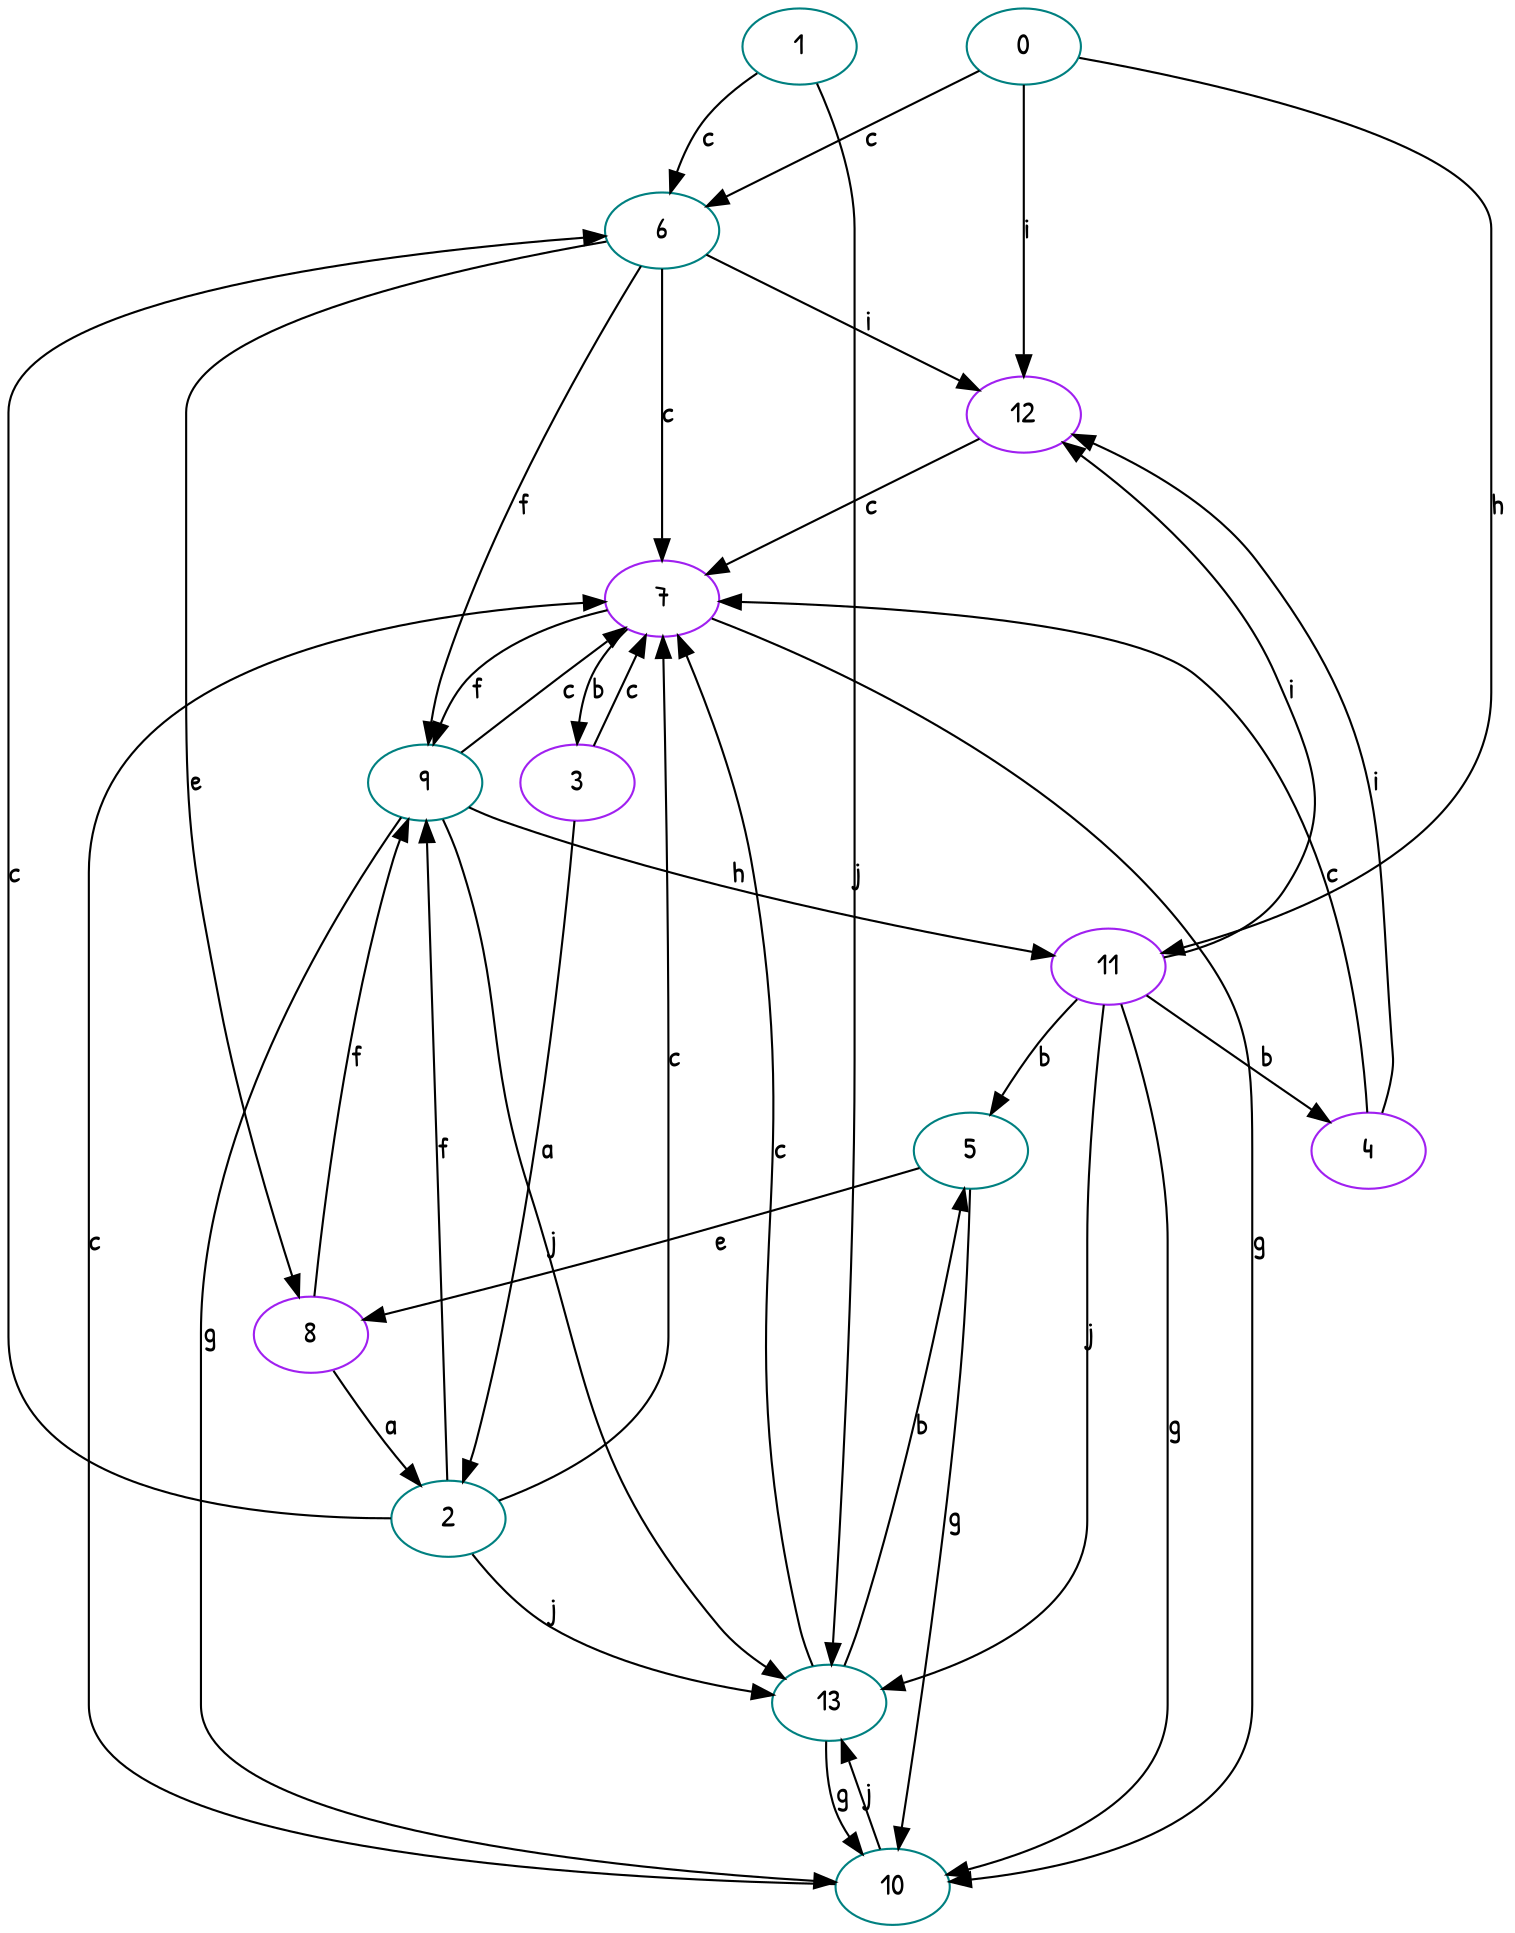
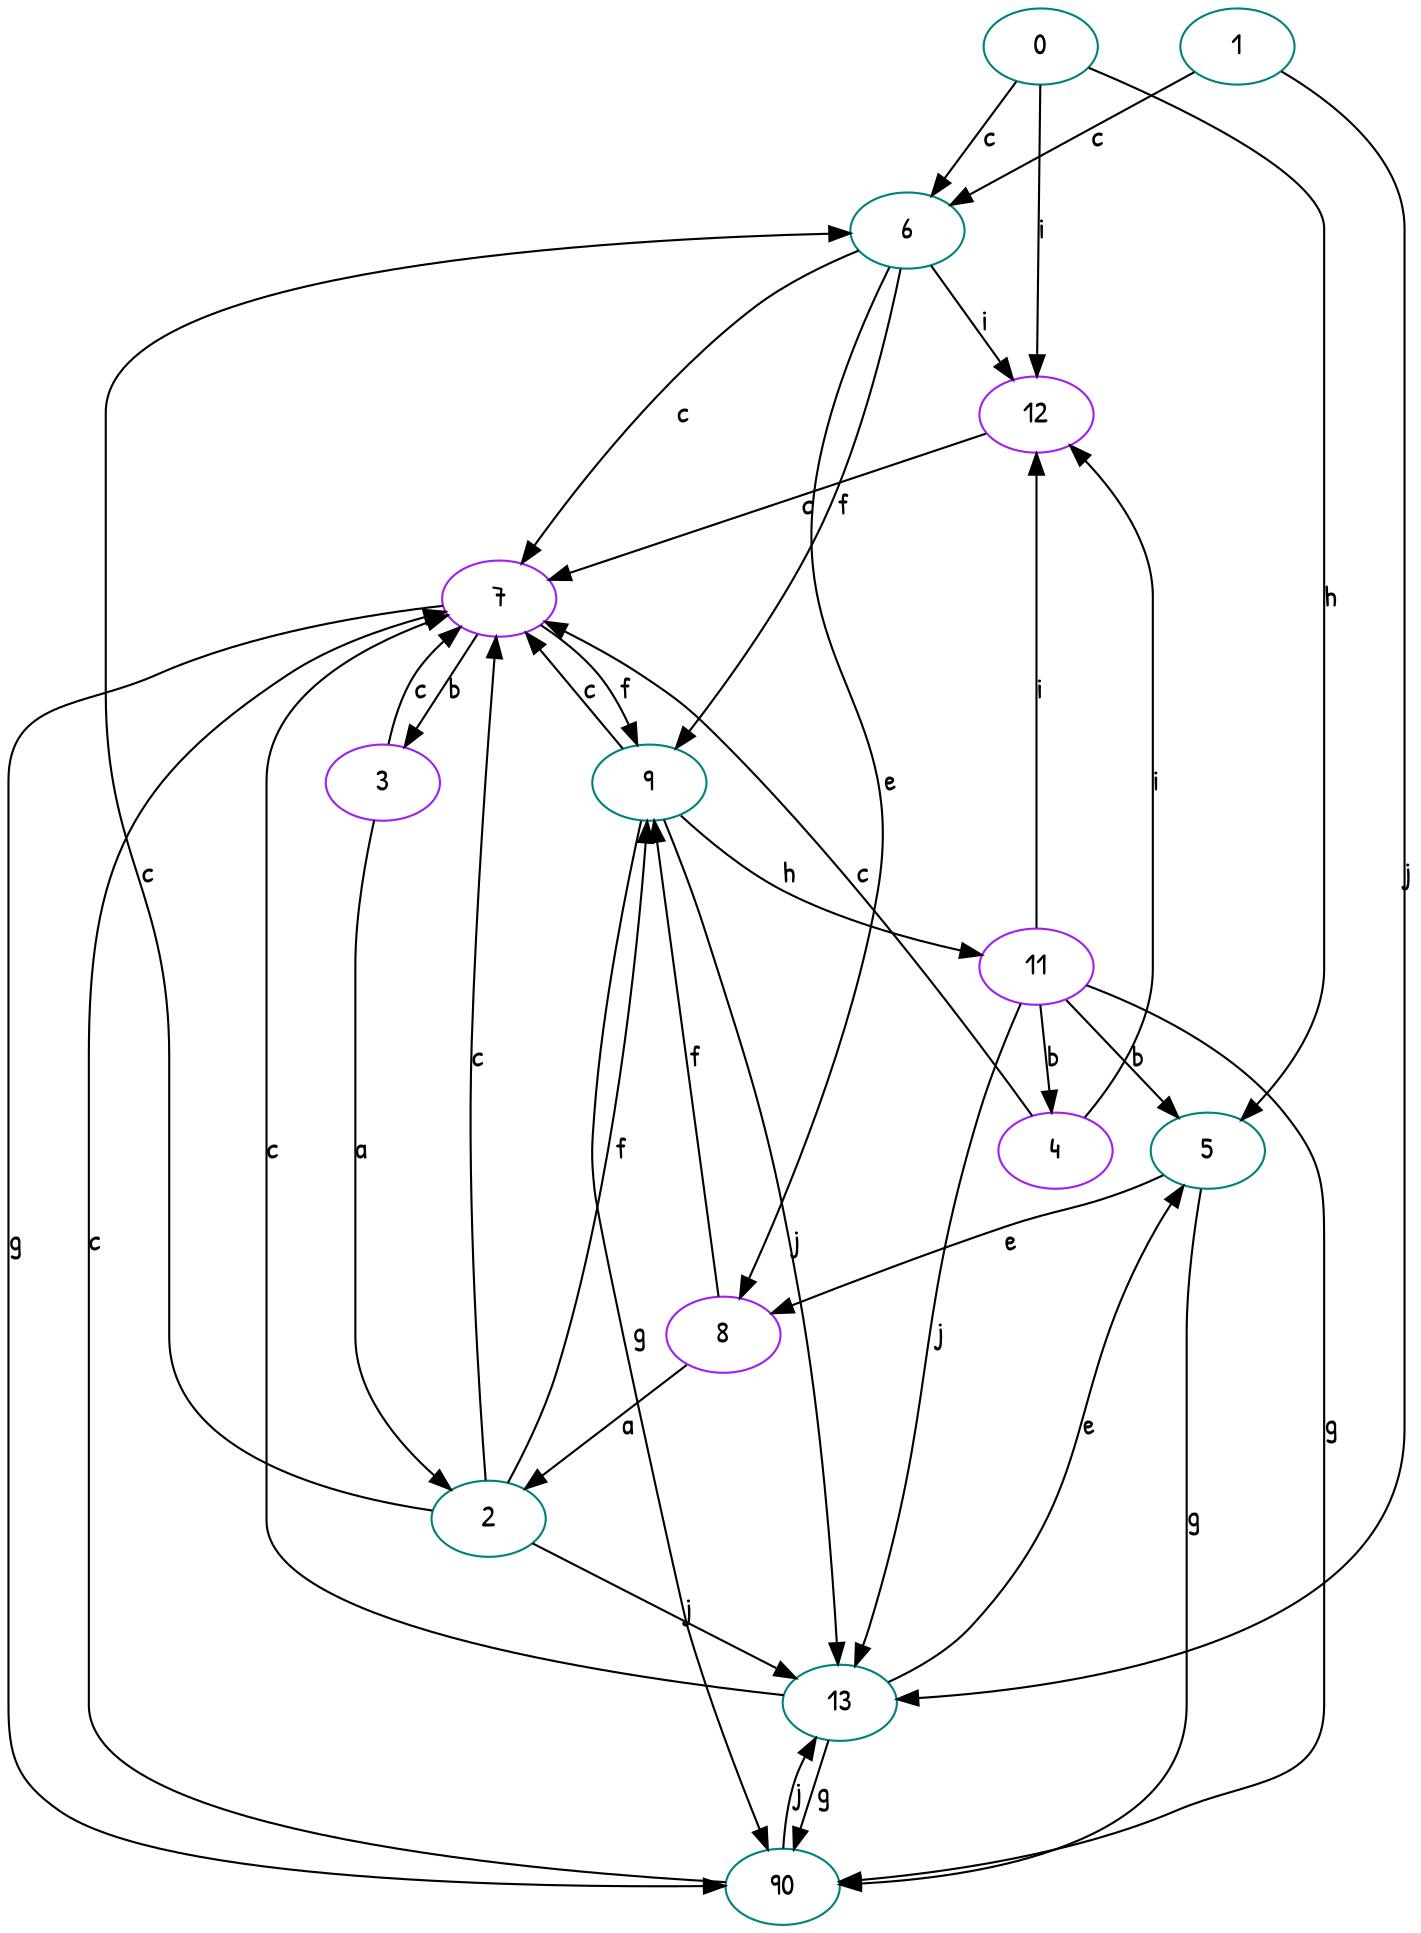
edge "0" -> "11": now "0" -> "5"
edge "13" -> "5": label "b" -> "e"
node "10": label "10" -> "90"
